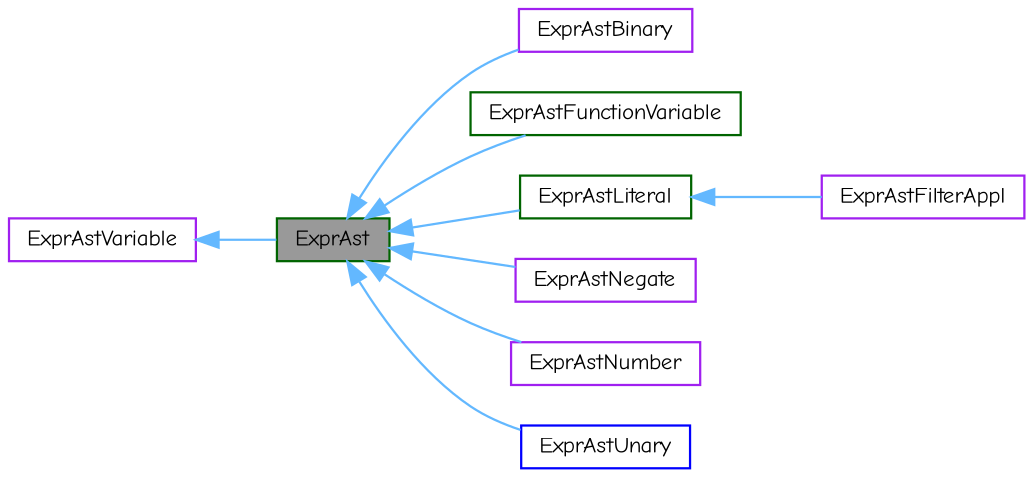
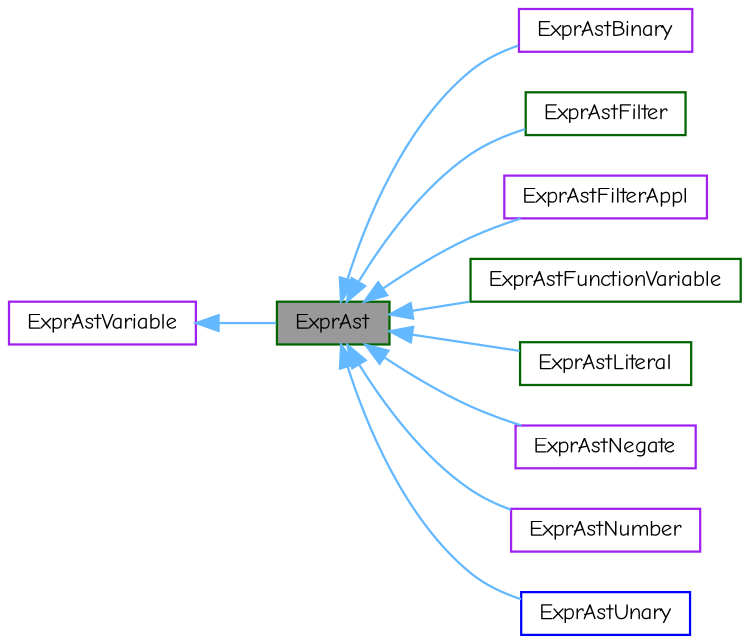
node "ExprAstFilter": added
edge "ExprAstFilterAppl" -> "ExprAstLiteral": now "ExprAstFilterAppl" -> "ExprAst"
